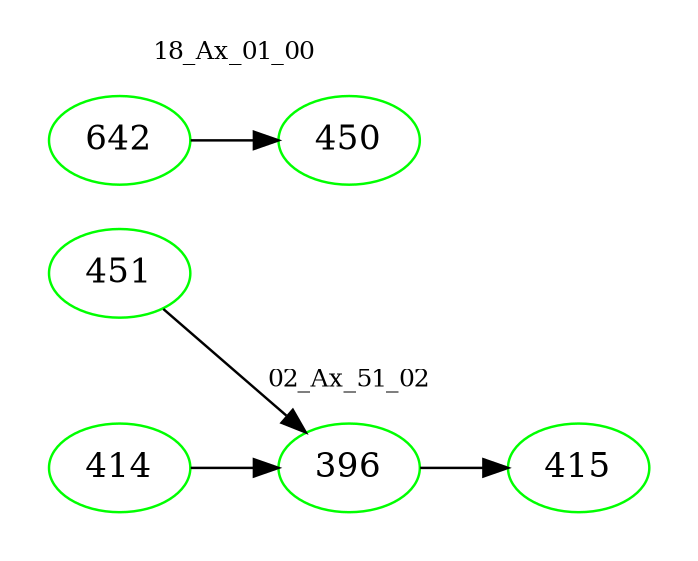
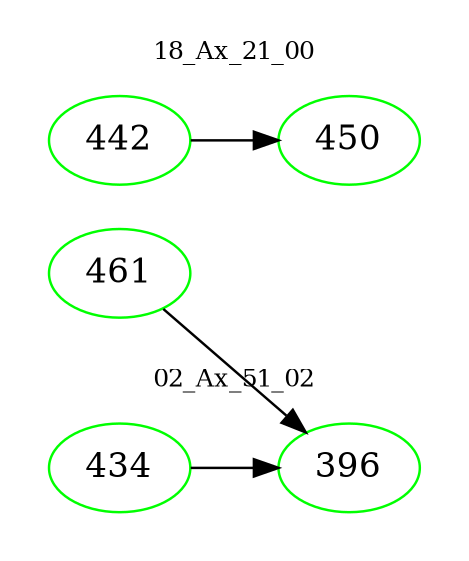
cluster "18_Ax_01_00": label "18_Ax_01_00" -> "18_Ax_21_00"
node "642": label "642" -> "442"
node "451": label "451" -> "461"
node "414": label "414" -> "434"
node "415": removed
